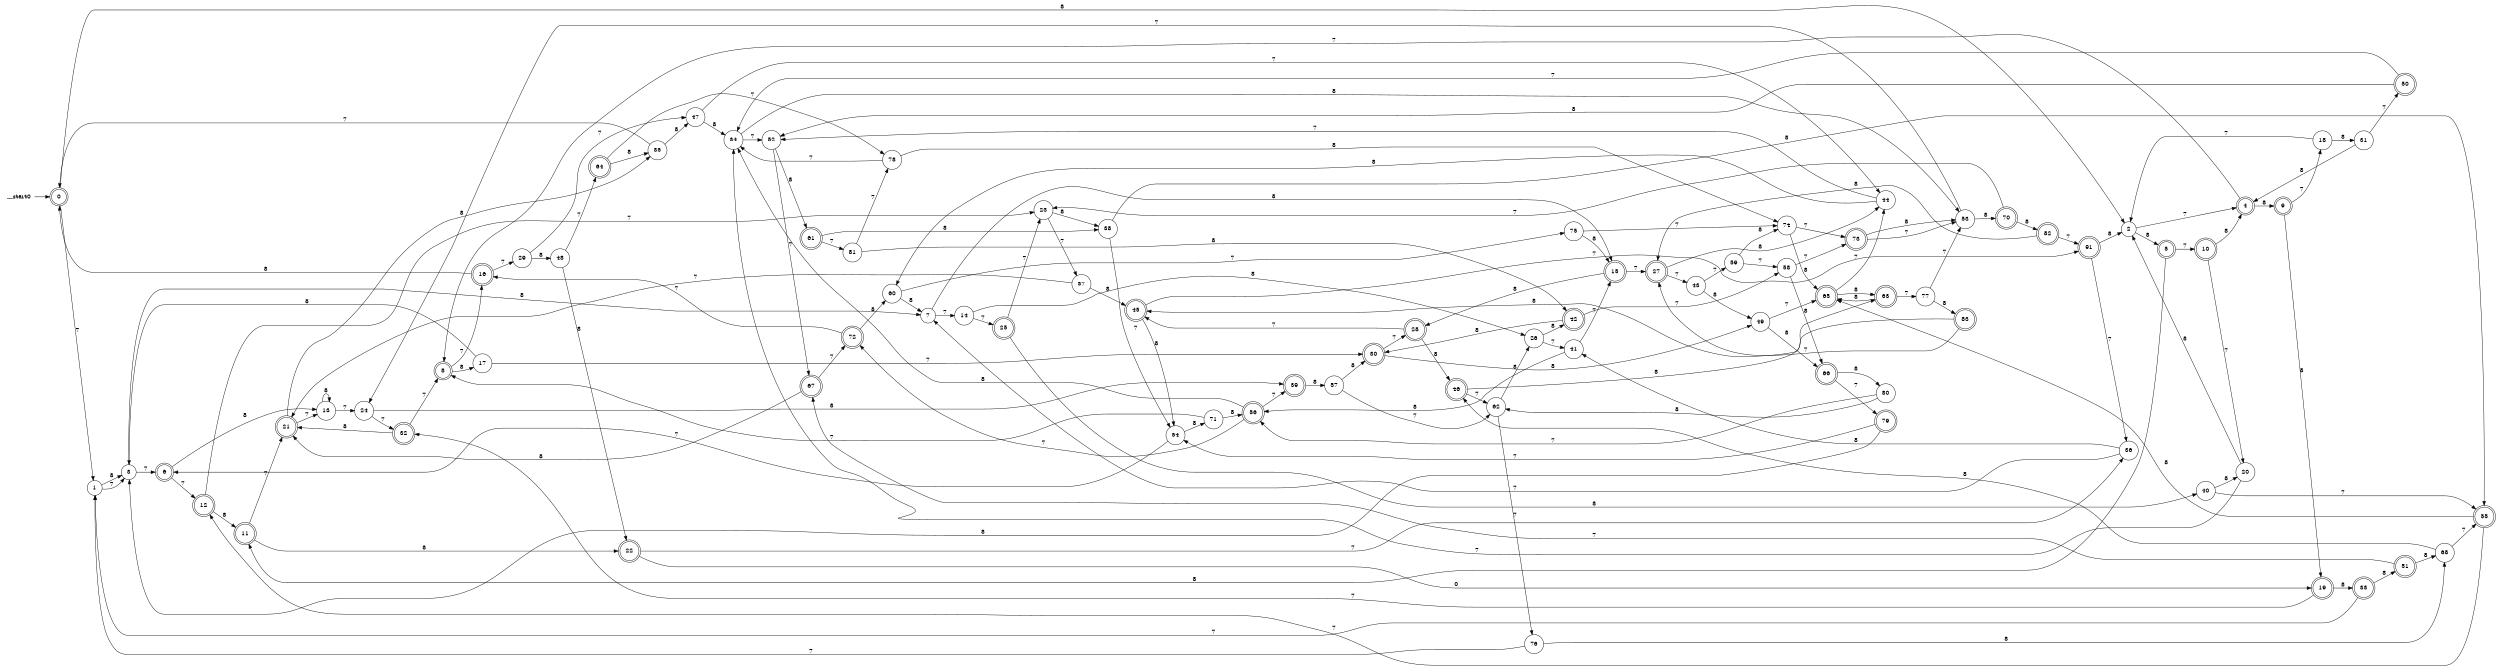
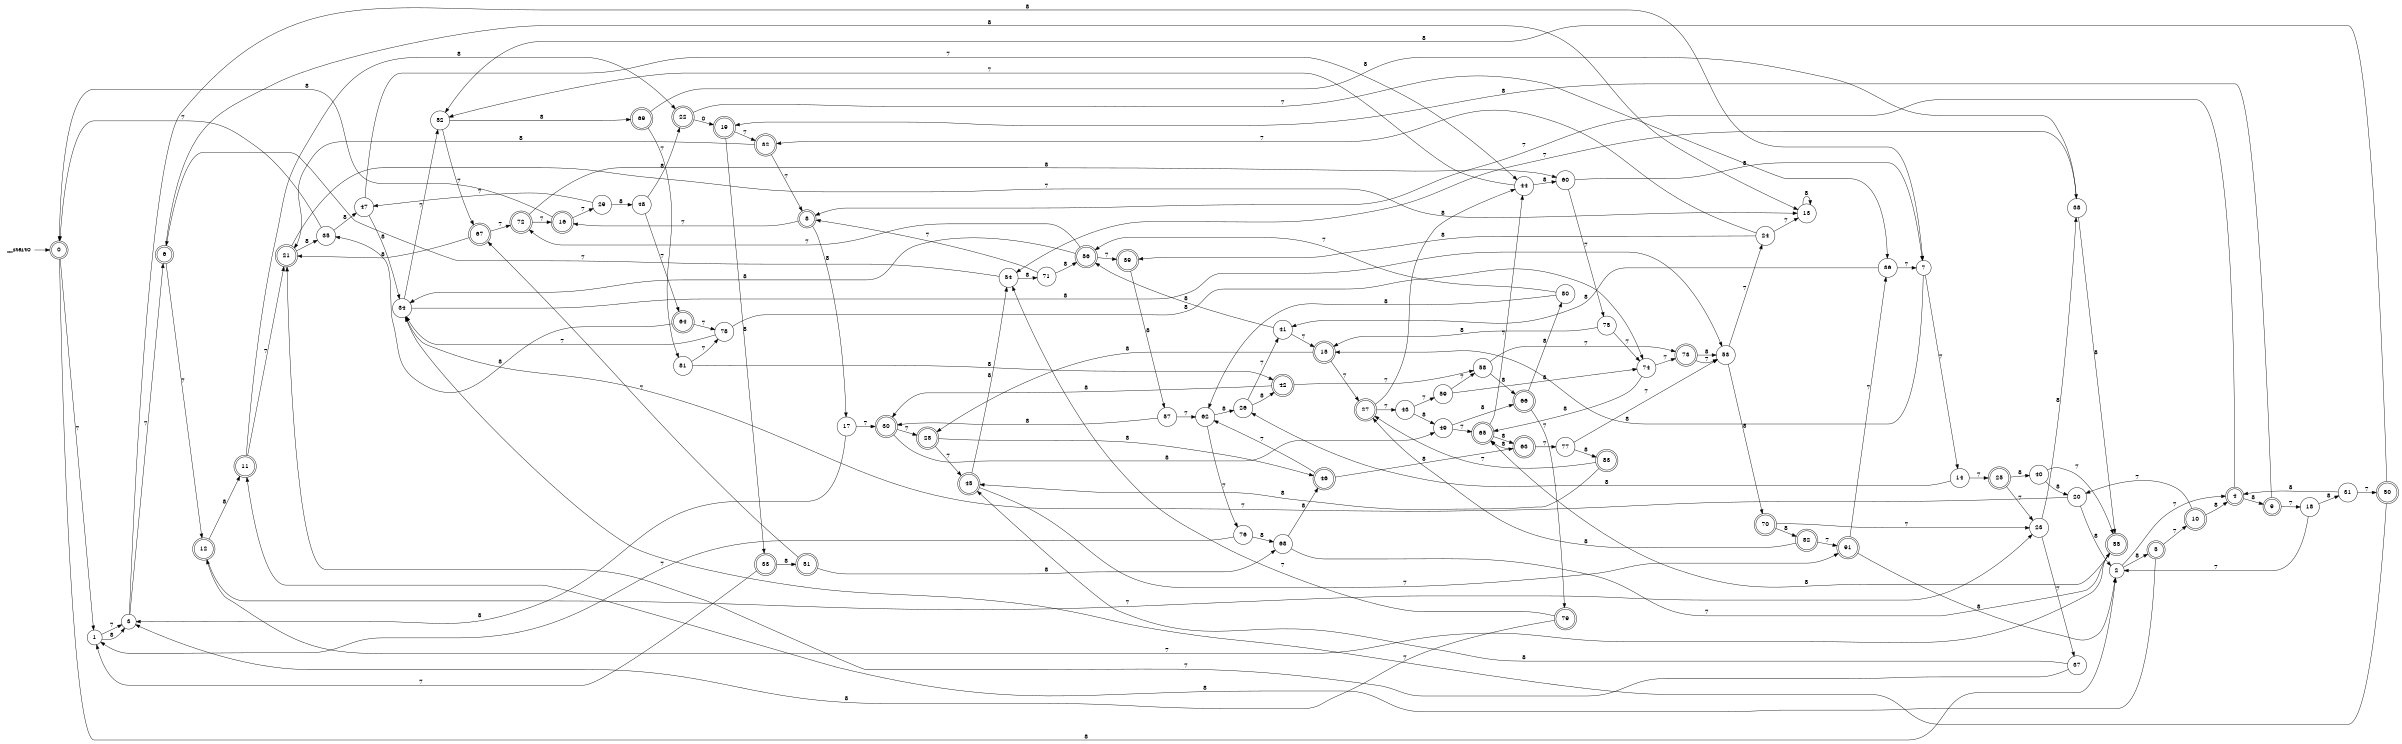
node "61": label "61" -> "69"
edge "13" -> "24": reversed
